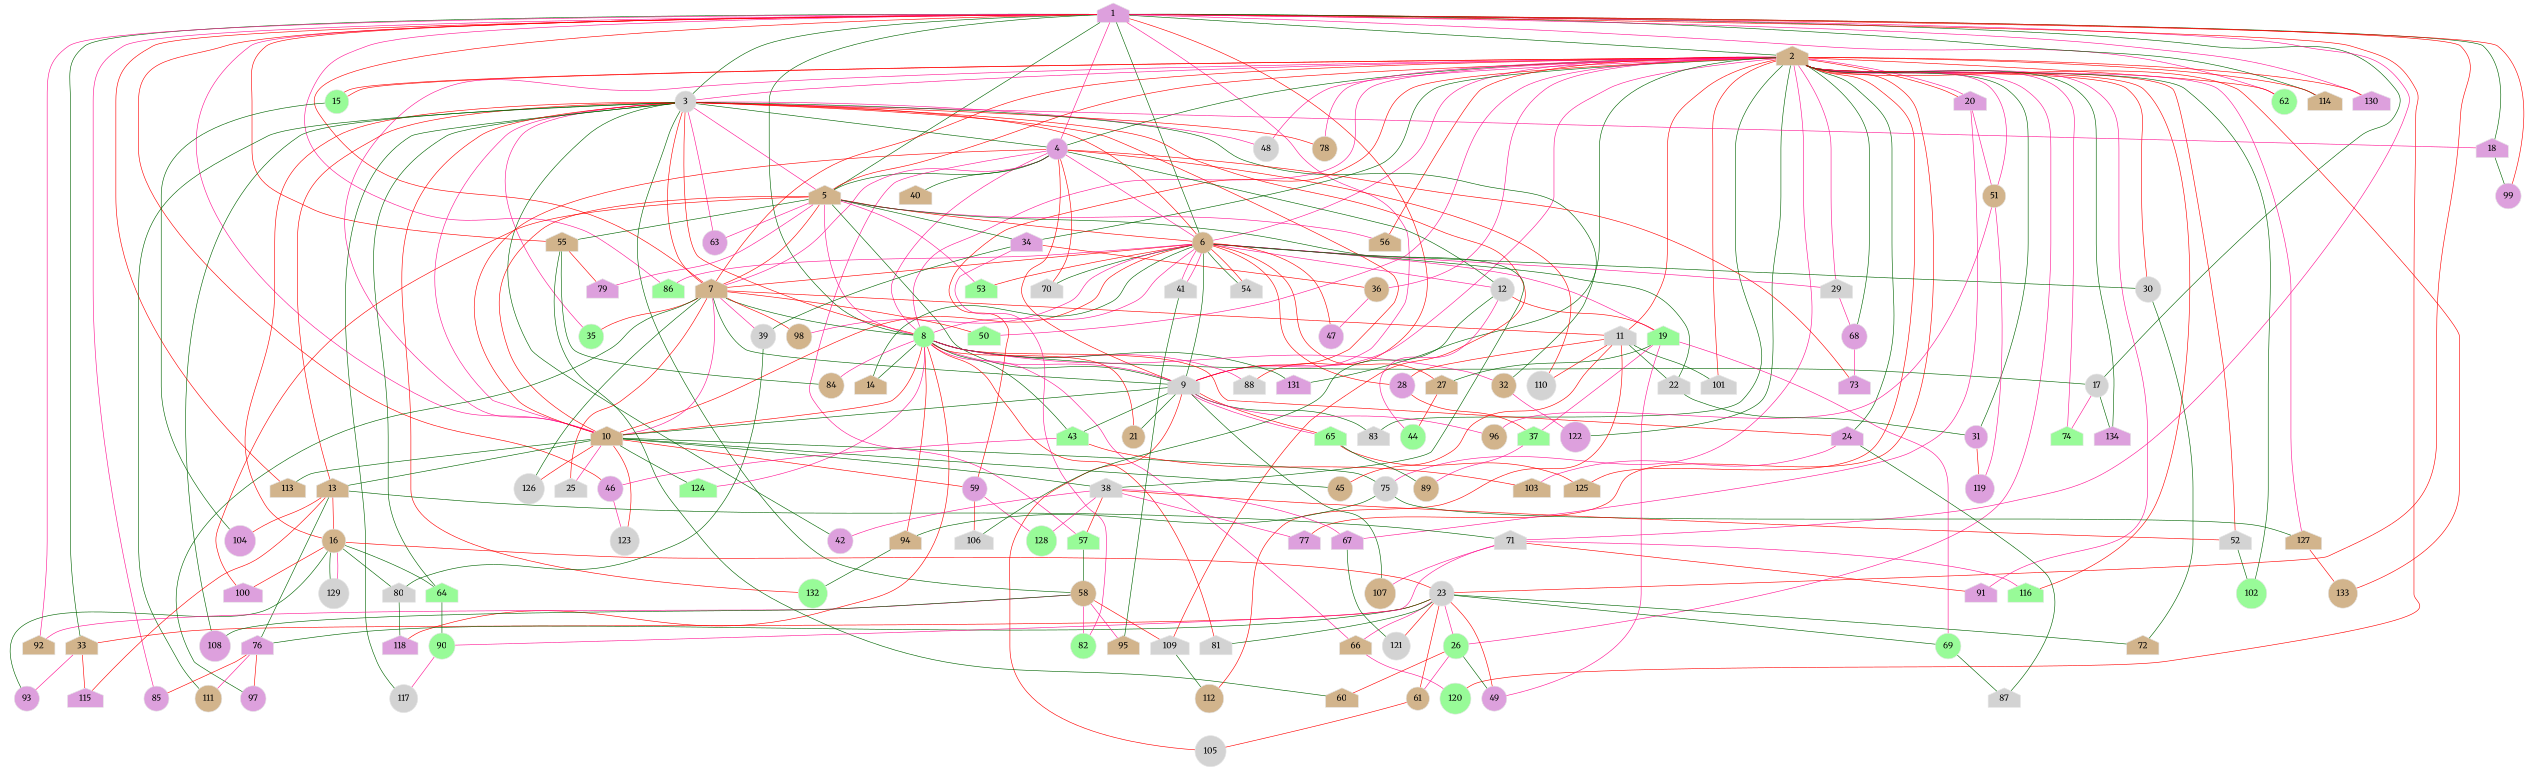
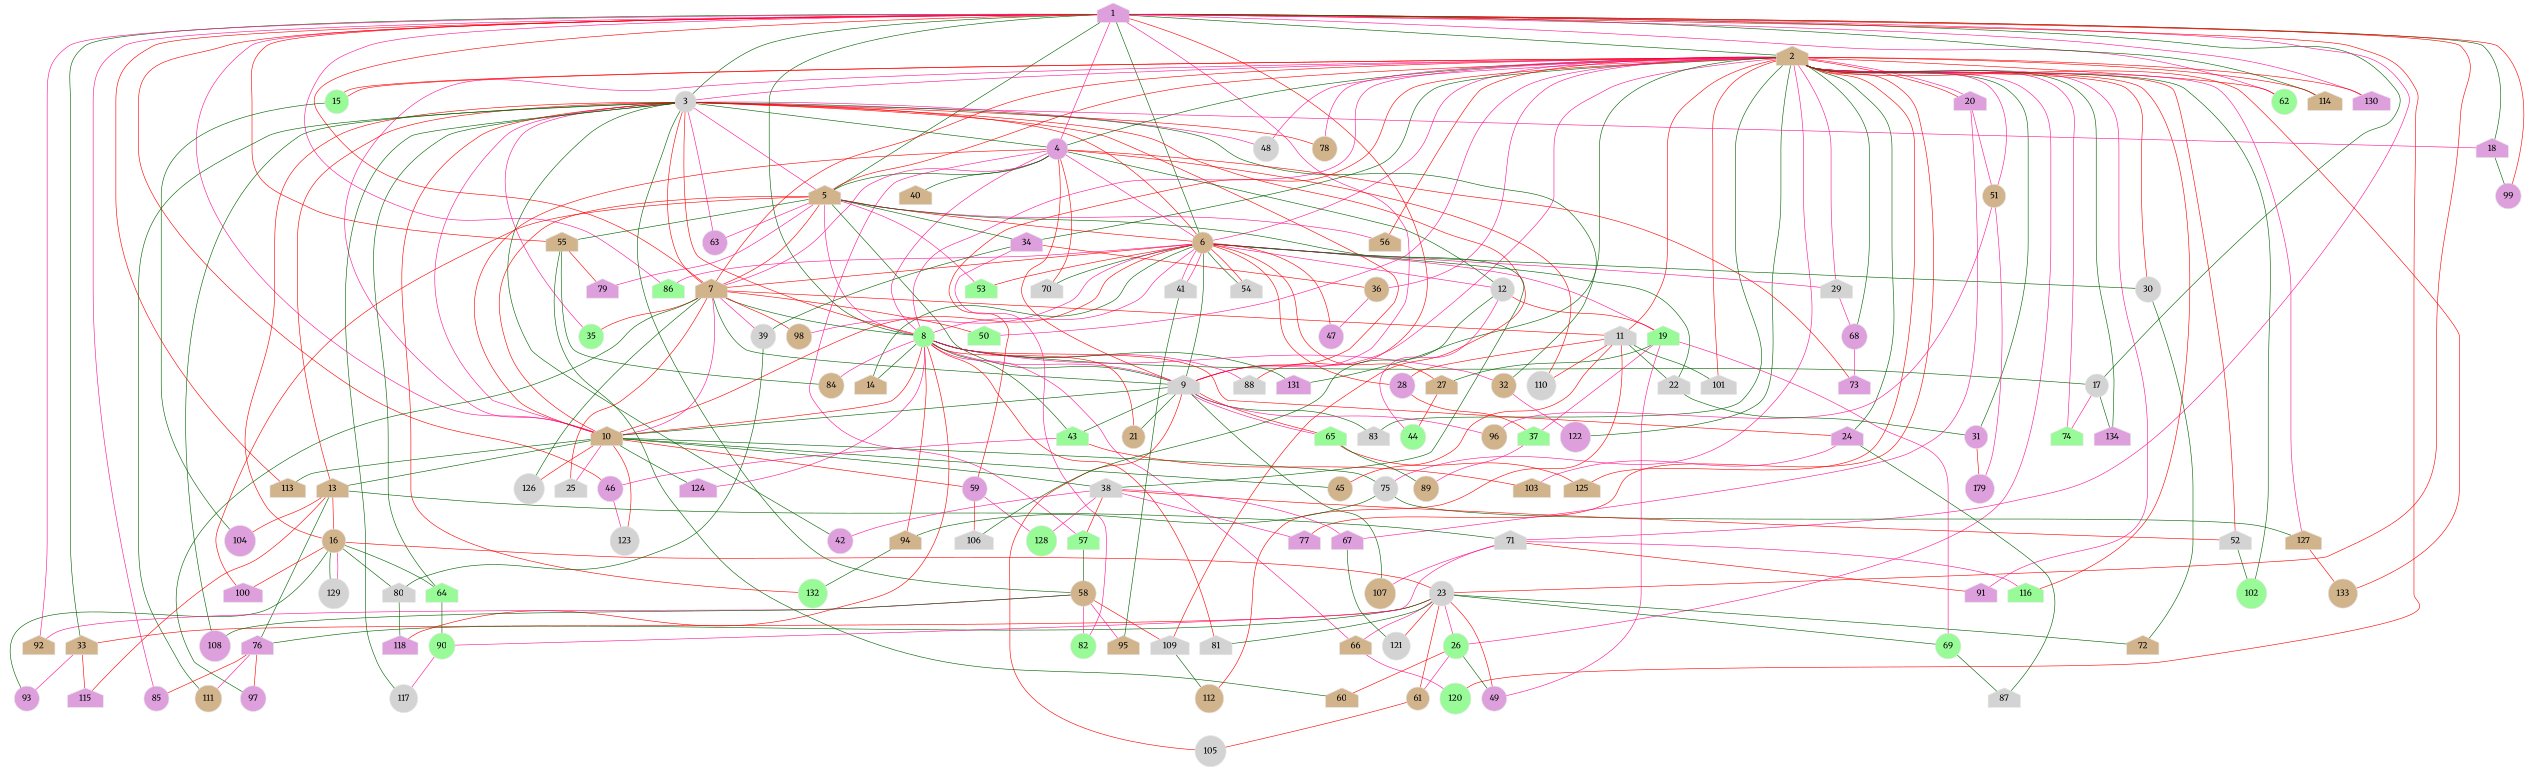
node "124": fillcolor palegreen -> plum
node "119": label "119" -> "179"
